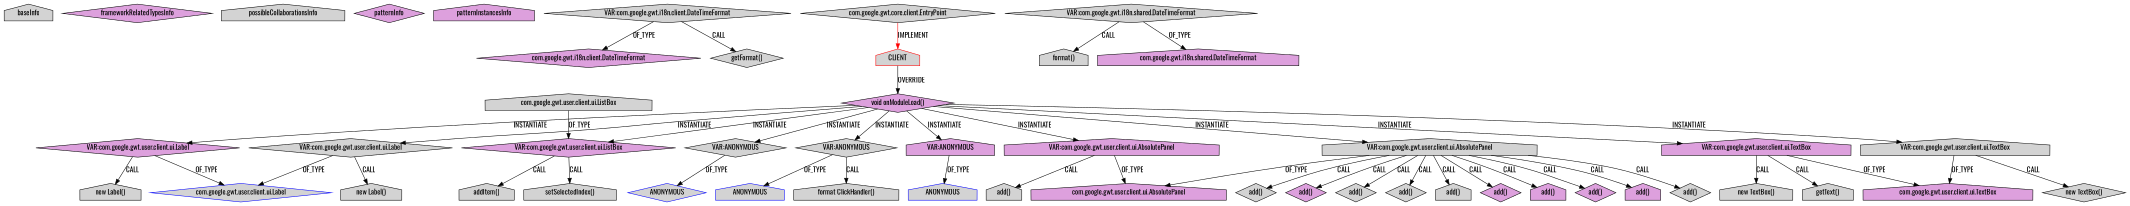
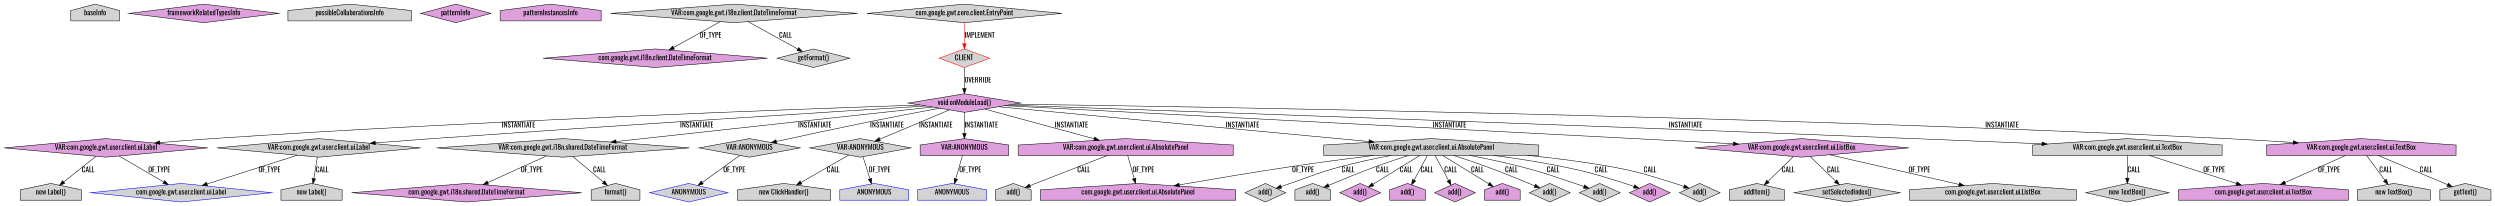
node "CLIENT": shape house -> diamond
node "com.google.gwt.i18n.shared.DateTimeFormat": shape house -> diamond
edge "com.google.gwt.user.client.ui.ListBox" -> "VAR:com.google.gwt.user.client.ui.ListBox": reversed
edge "void onModuleLoad()" -> "VAR:com.google.gwt.i18n.shared.DateTimeFormat": added, label "INSTANTIATE"
node "setSelectedIndex()": shape house -> diamond
node "format ClickHandler()": label "format ClickHandler()" -> "new ClickHandler()"
